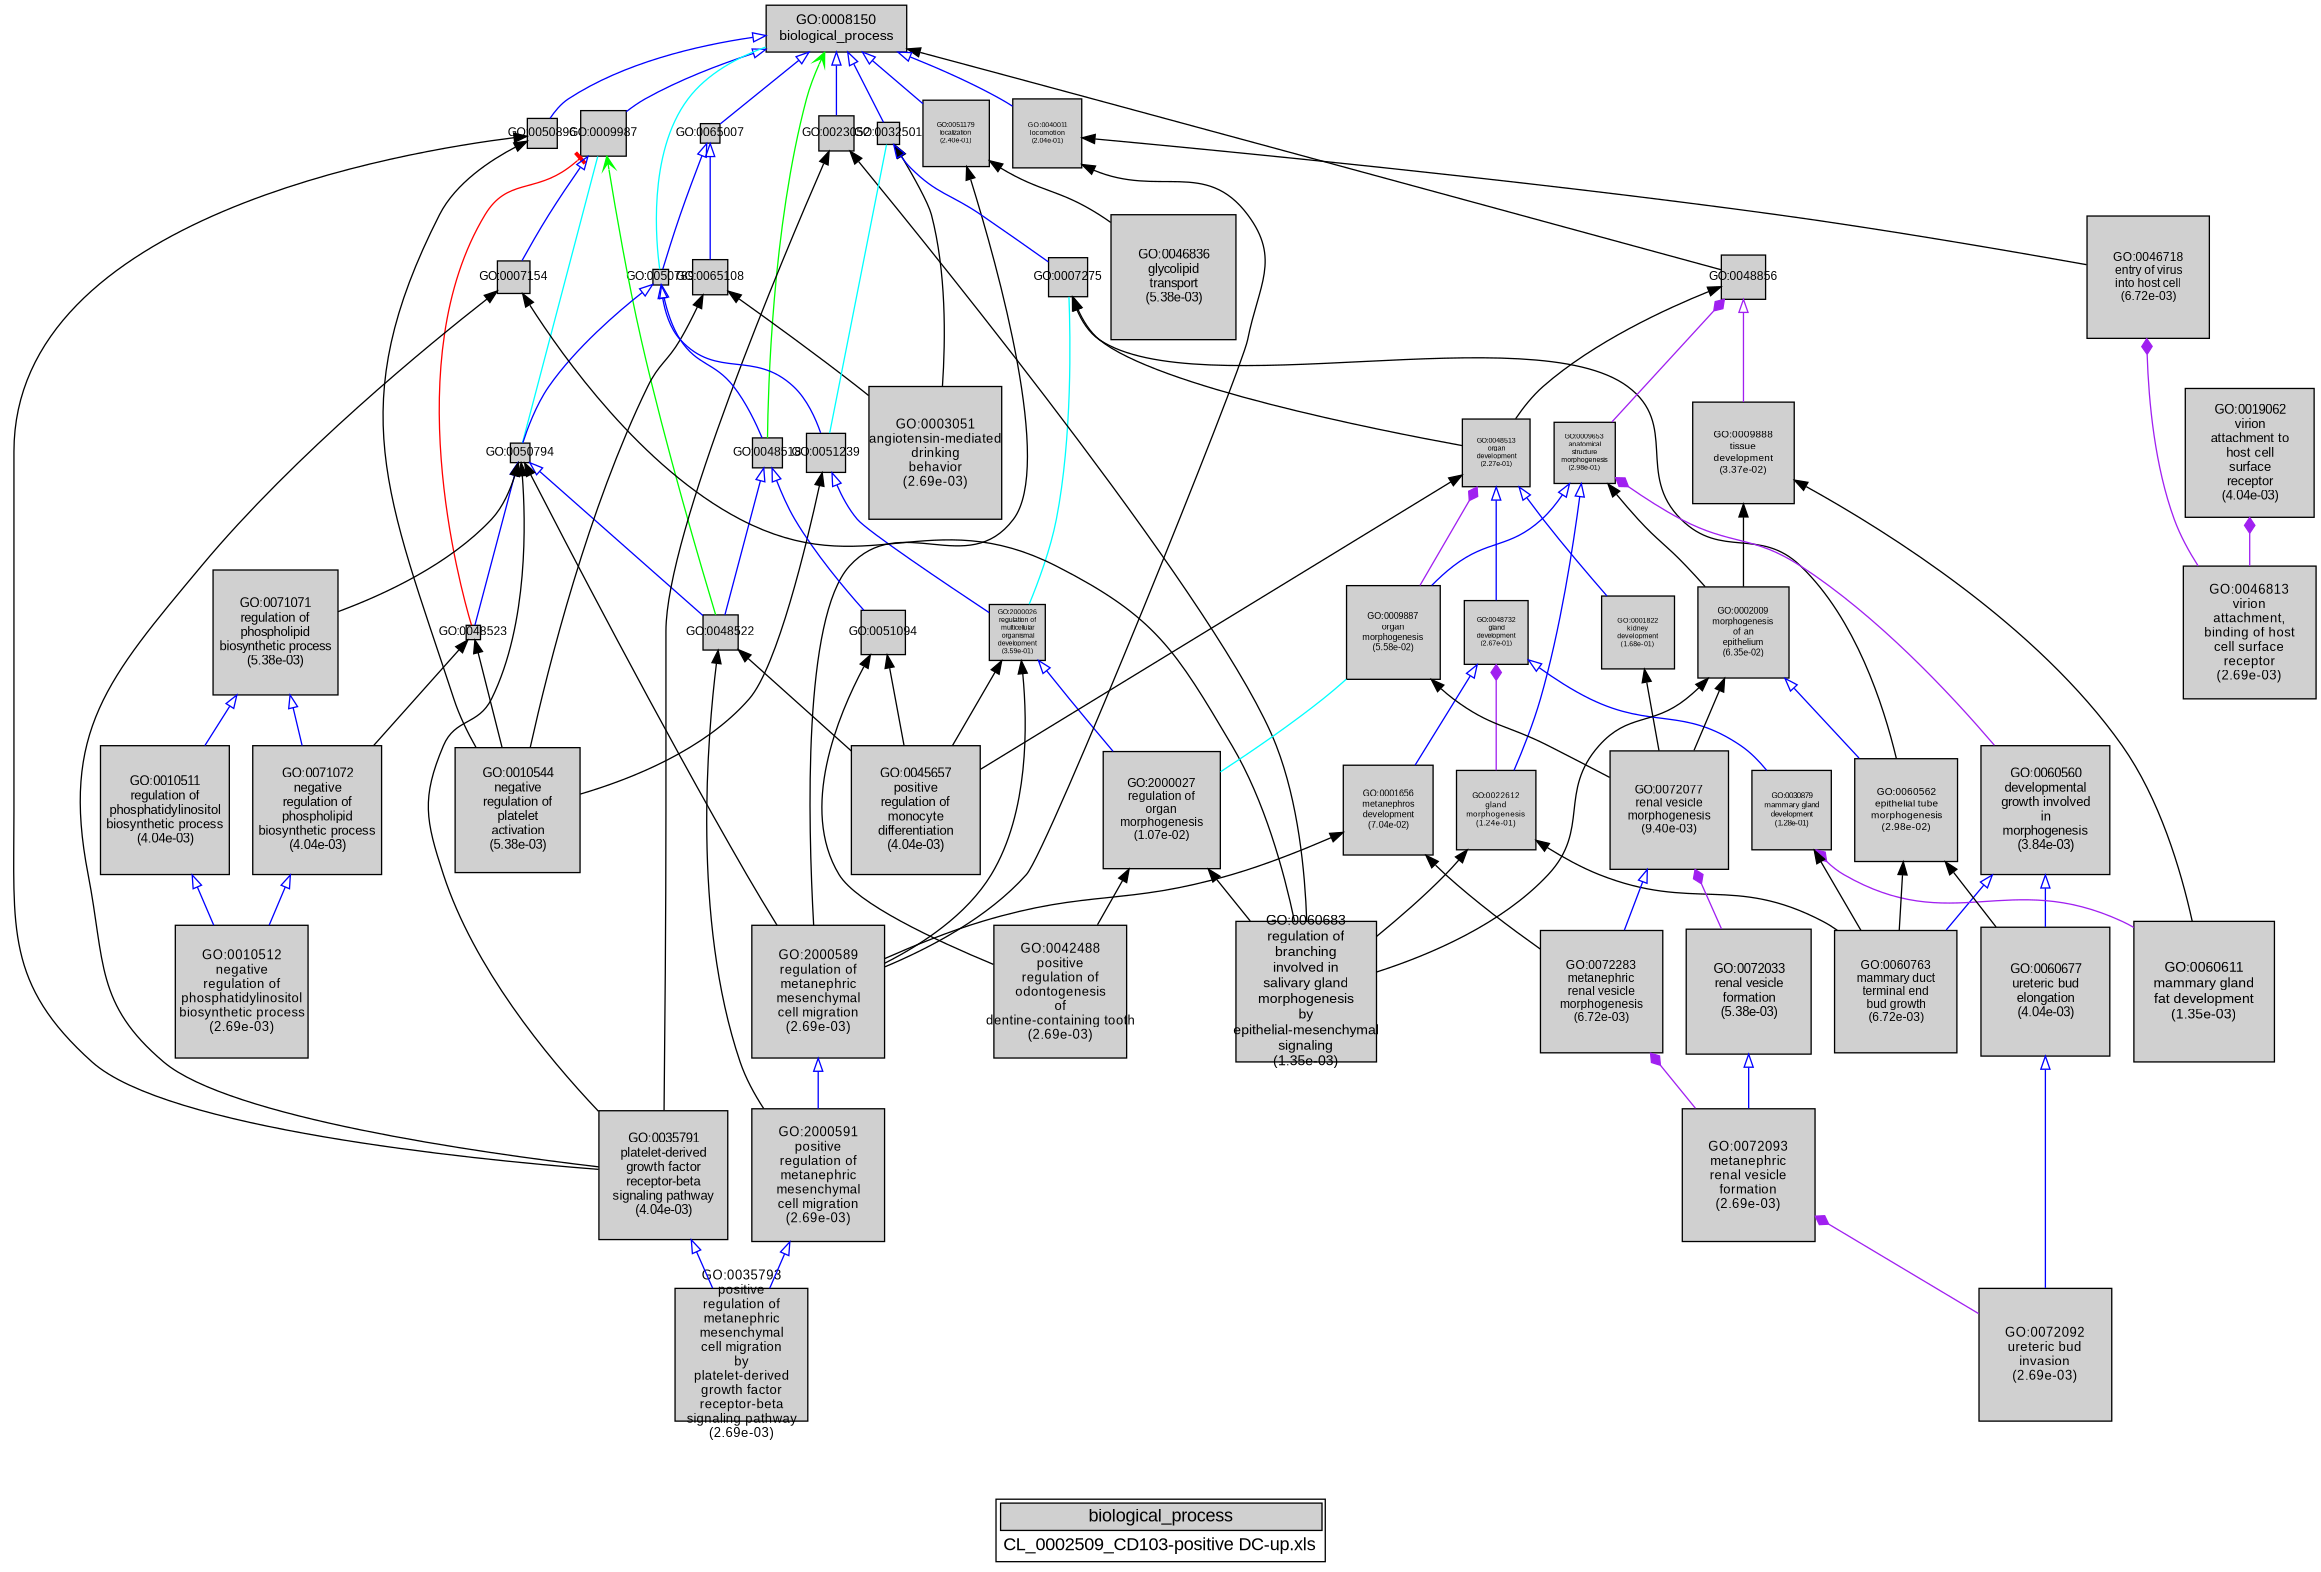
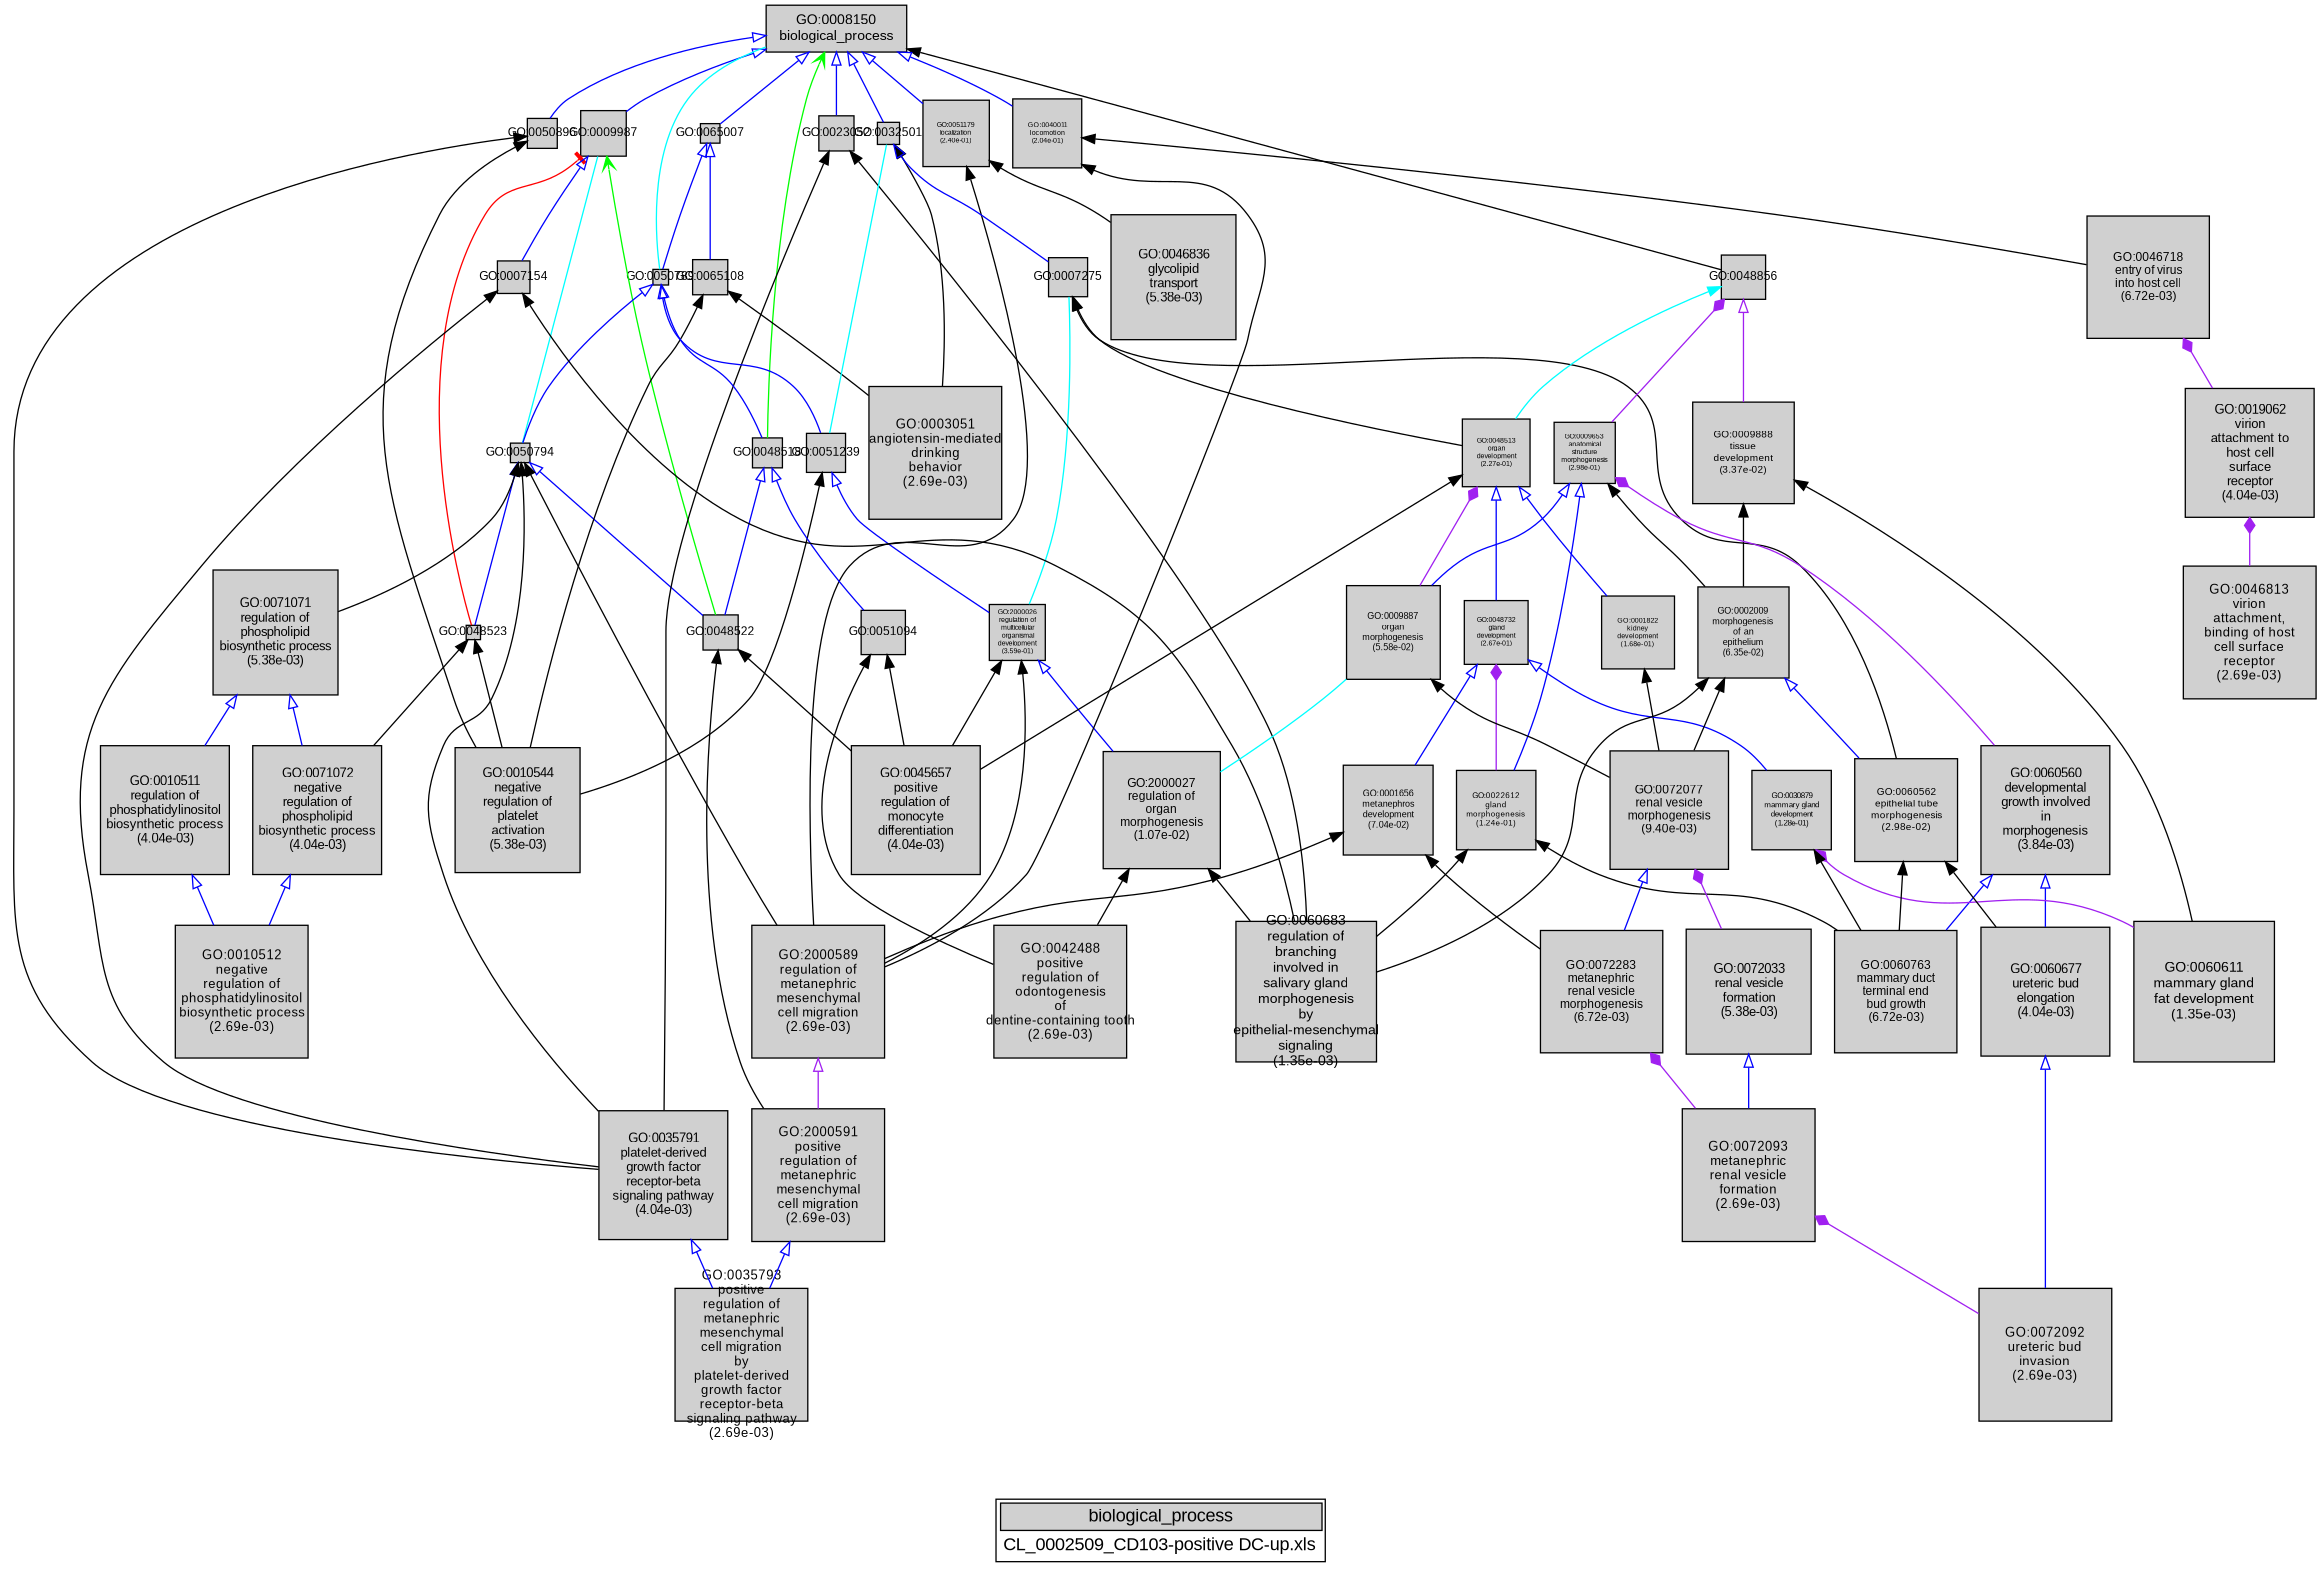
edge "GO:0048513" -> "GO:0048856": color black -> cyan
edge "GO:0046813" -> "GO:0046718": now "GO:0019062" -> "GO:0046718"
edge "GO:2000591" -> "GO:2000589": color blue -> purple
